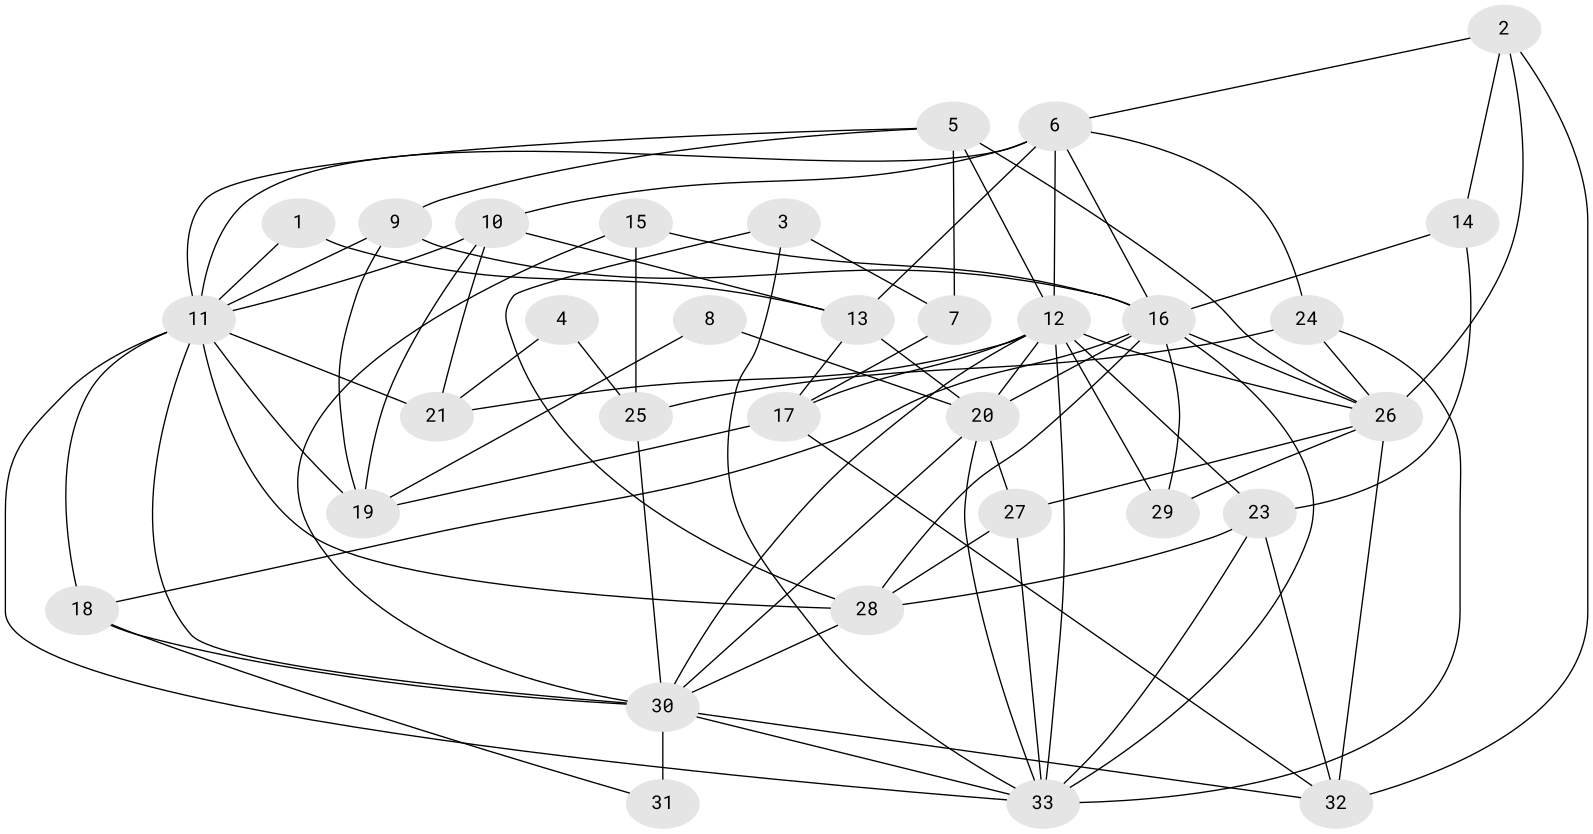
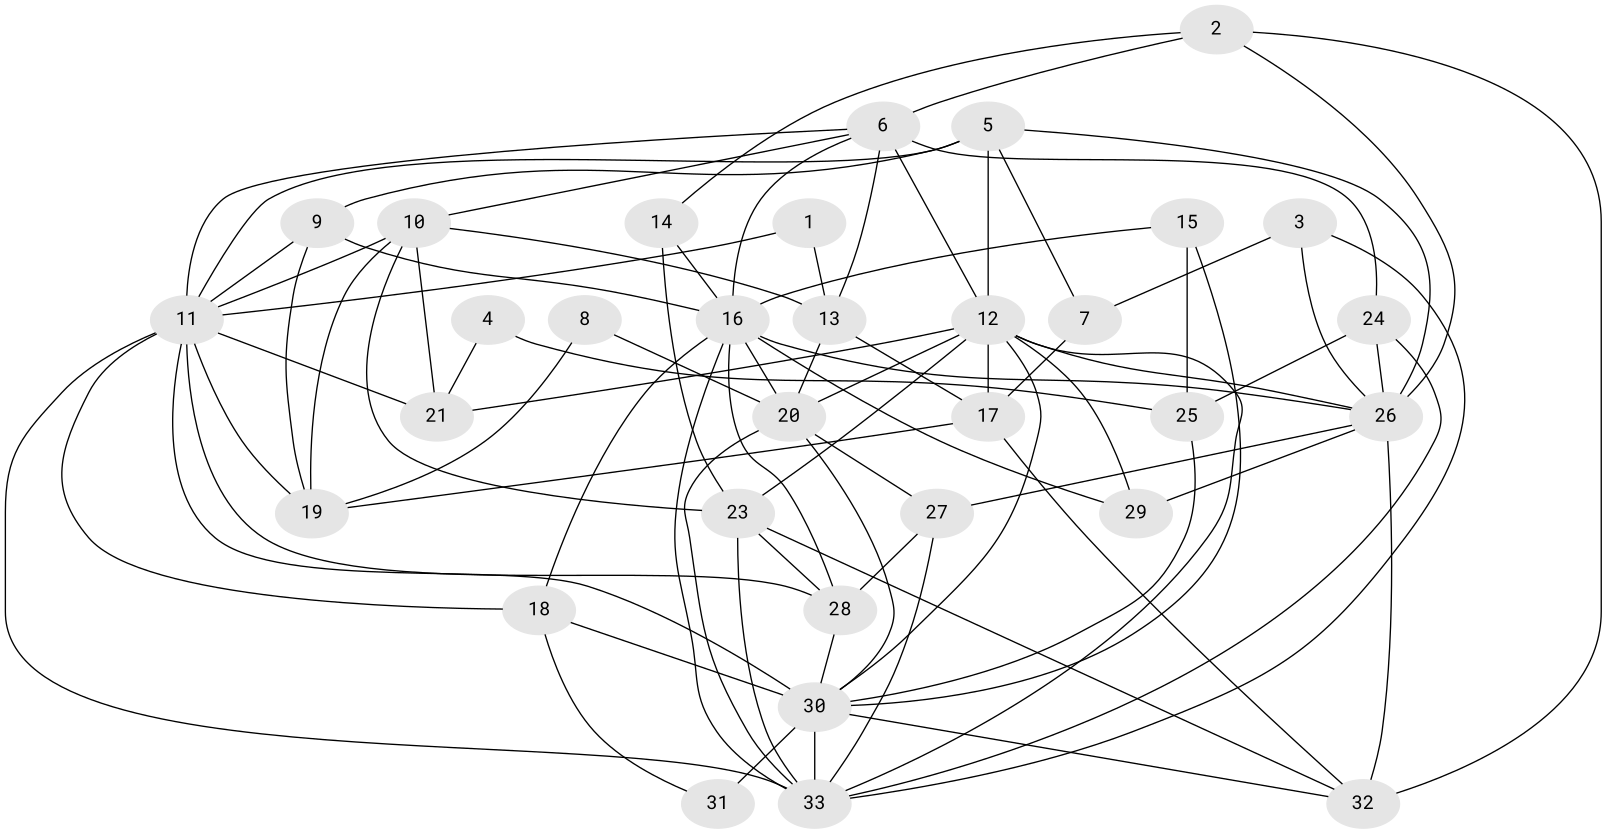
edge "3" -- "28": now "3" -- "26"
edge "10" -- "23": added
